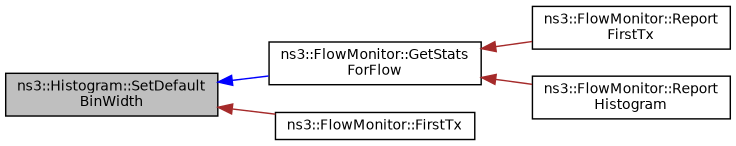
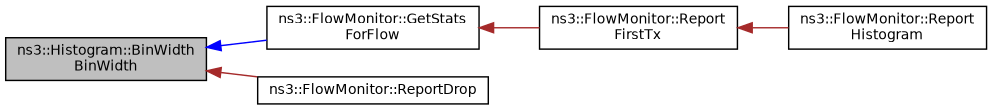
edge "ns3::FlowMonitor::Report Histogram" -> "ns3::FlowMonitor::GetStats ForFlow": now "ns3::FlowMonitor::Report Histogram" -> "ns3::FlowMonitor::Report FirstTx"
node "ns3::Histogram::SetDefault BinWidth": label "ns3::Histogram::SetDefault BinWidth" -> "ns3::Histogram::BinWidth BinWidth"
node "ns3::FlowMonitor::FirstTx": label "ns3::FlowMonitor::FirstTx" -> "ns3::FlowMonitor::ReportDrop"
